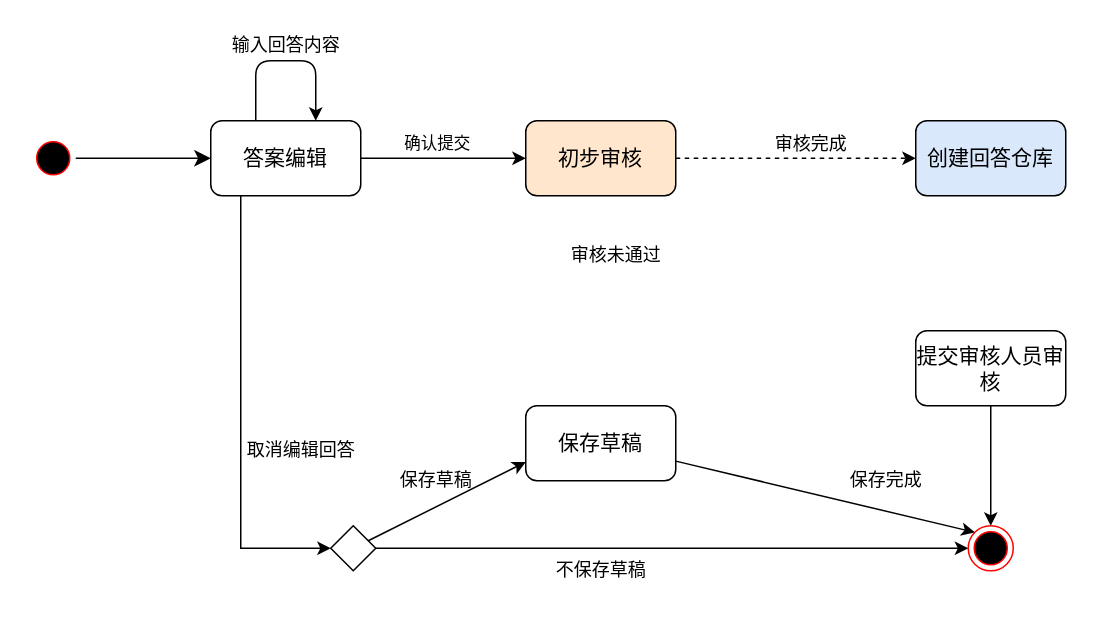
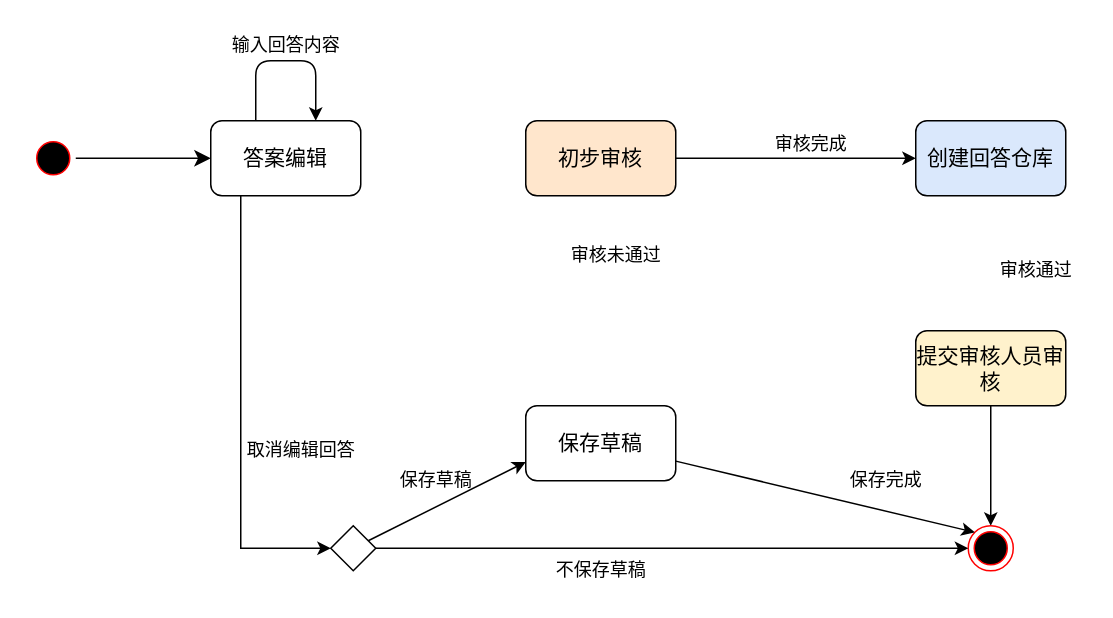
edge "答案编辑" -> "初步审核": removed, label "确认提交"
edge "初步审核" -> "创建回答仓库": style dashed -> solid
node "审核通过": added
node "提交审核人员审核": fillcolor #ffffff -> #fff2cc
